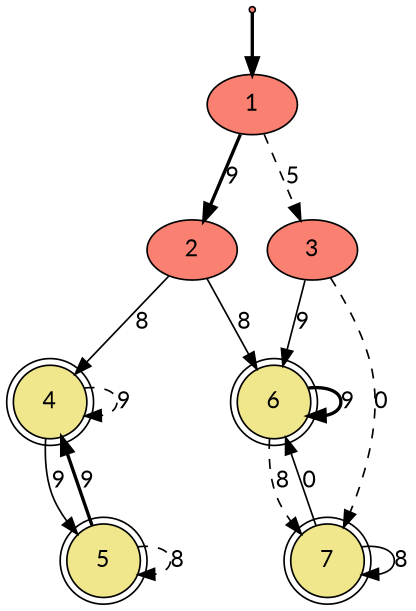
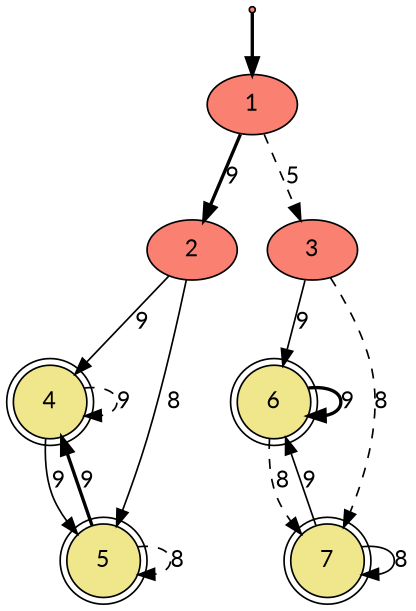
edge "2" -> "6": now "2" -> "5"
edge "2" -> "4": label "8" -> "9"
edge "3" -> "7": label "0" -> "8"
edge "7" -> "6": label "0" -> "9"
